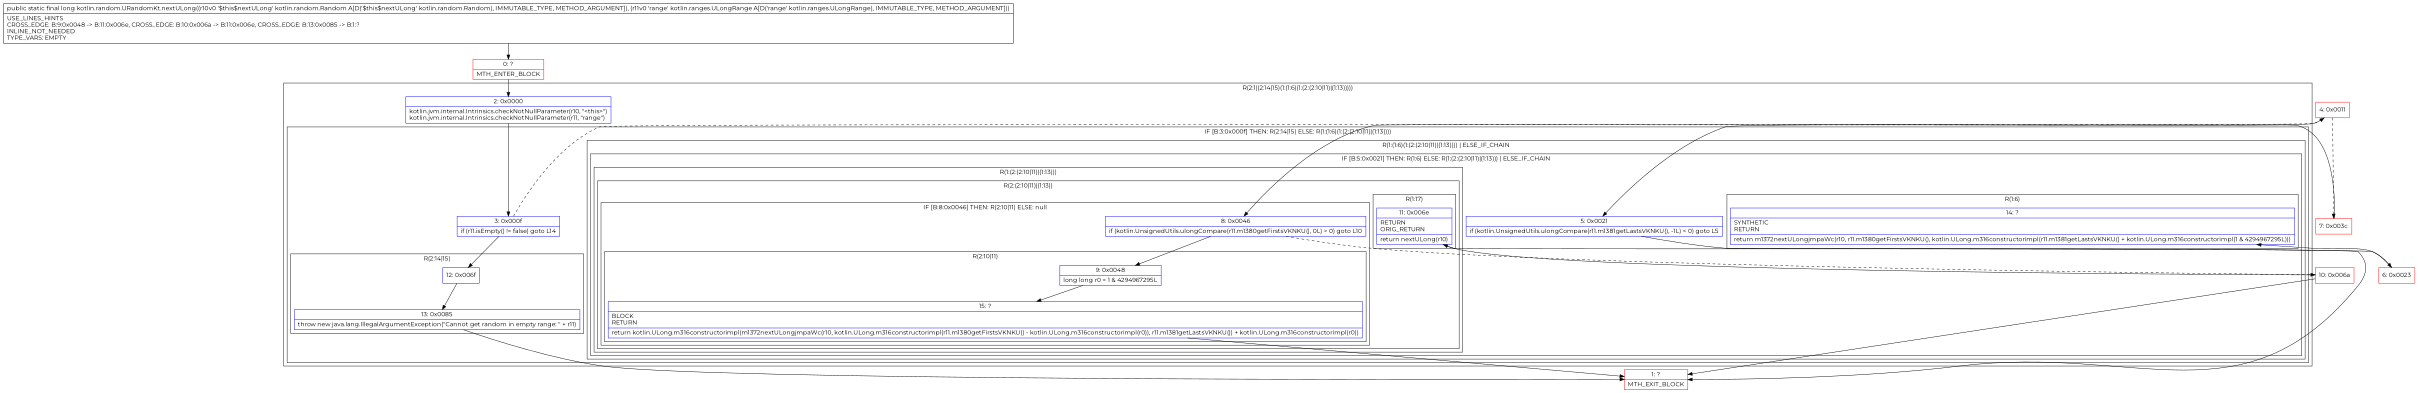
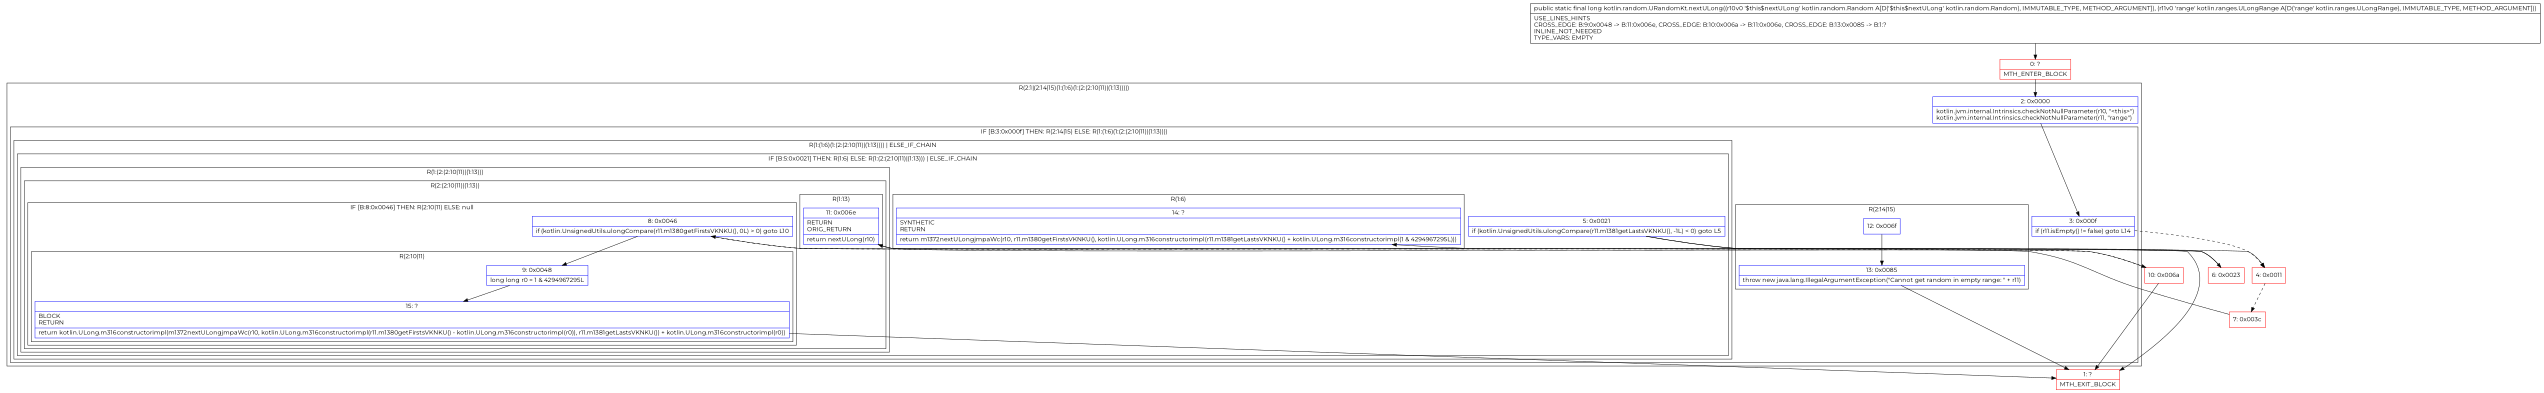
edge "4: 0x0011" -> "5: 0x0021": reversed
cluster "R(1:17)": label "R(1:17)" -> "R(1:13)"
edge "3: 0x000f" -> "12: 0x006f": removed
